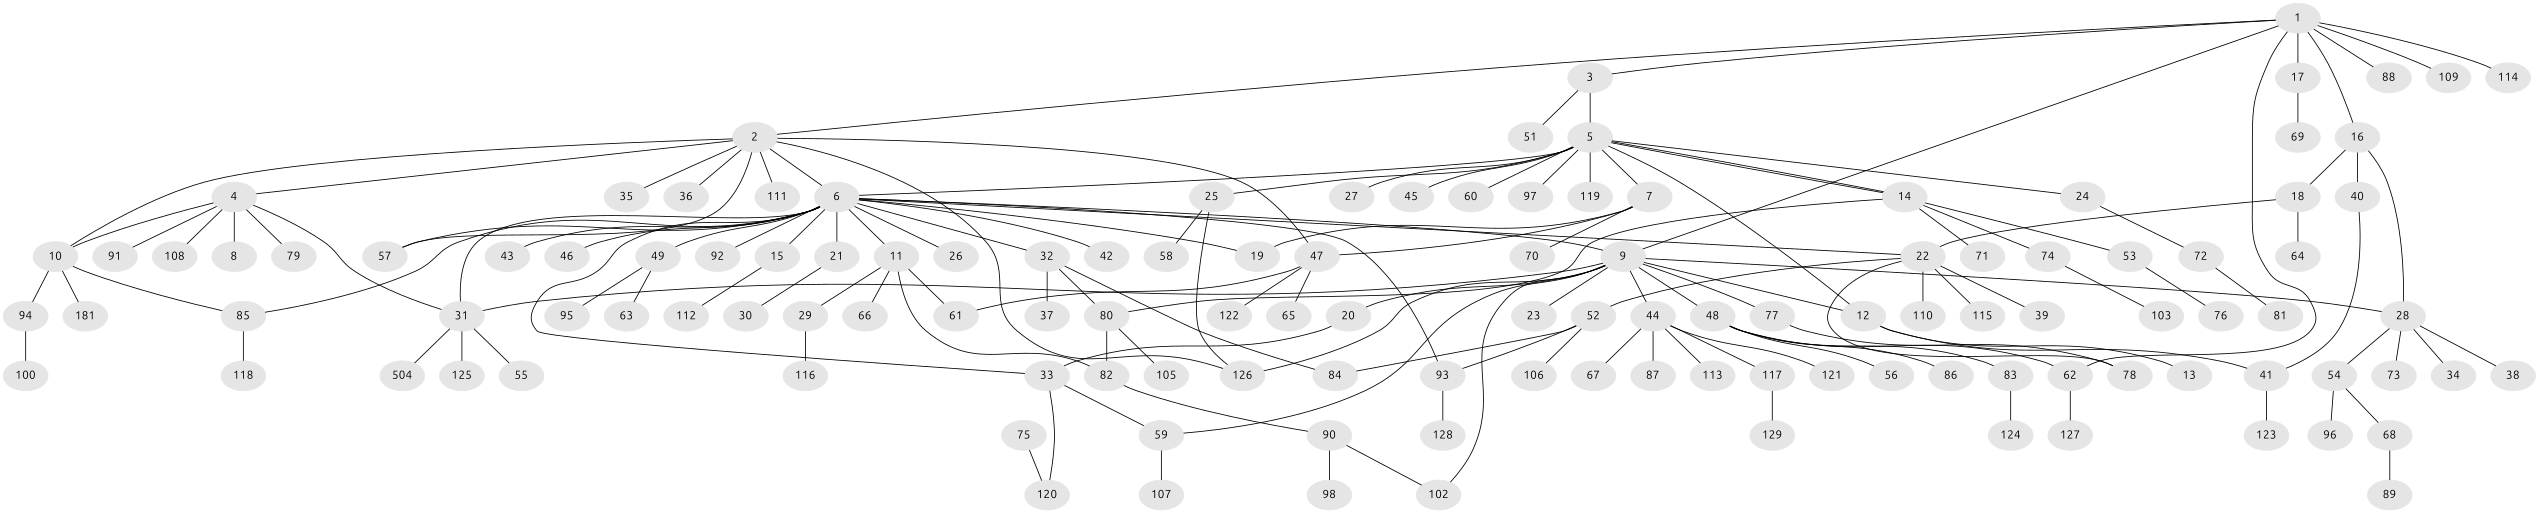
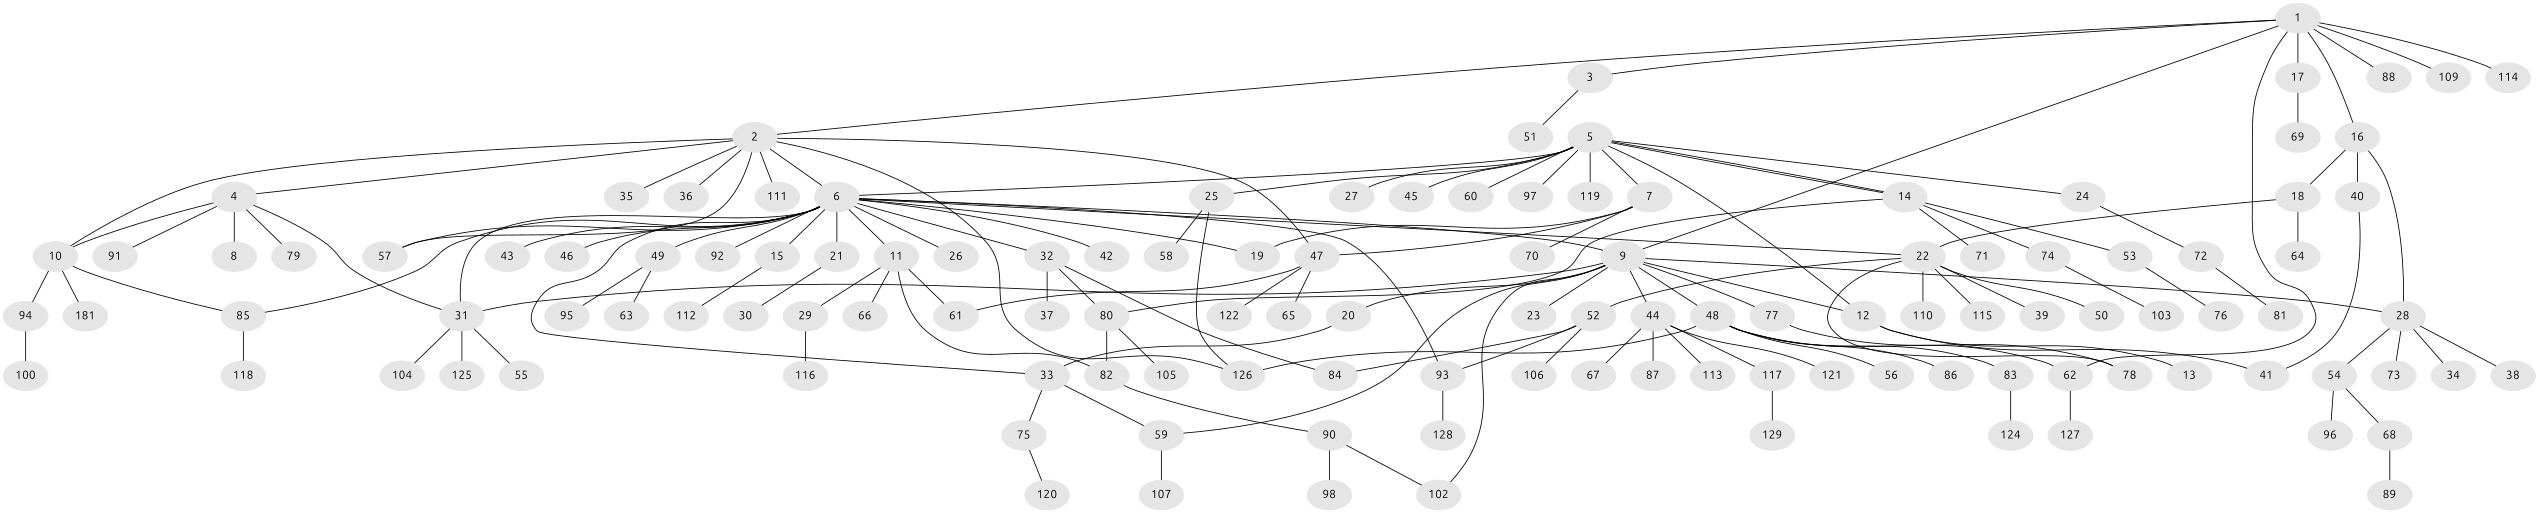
edge "3" -- "5": removed
node "108": removed
edge "9" -- "126": now "48" -- "126"
node "50": added
node "504": label "504" -> "104"
edge "33" -- "120": now "33" -- "75"
node "123": removed
